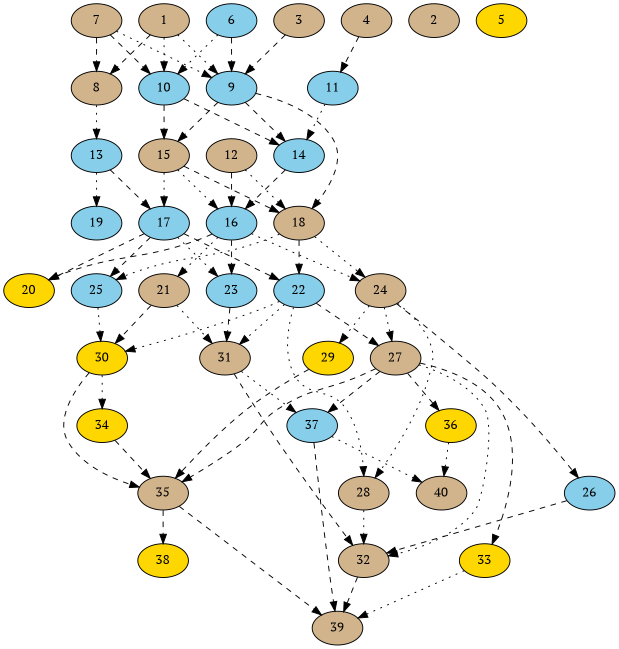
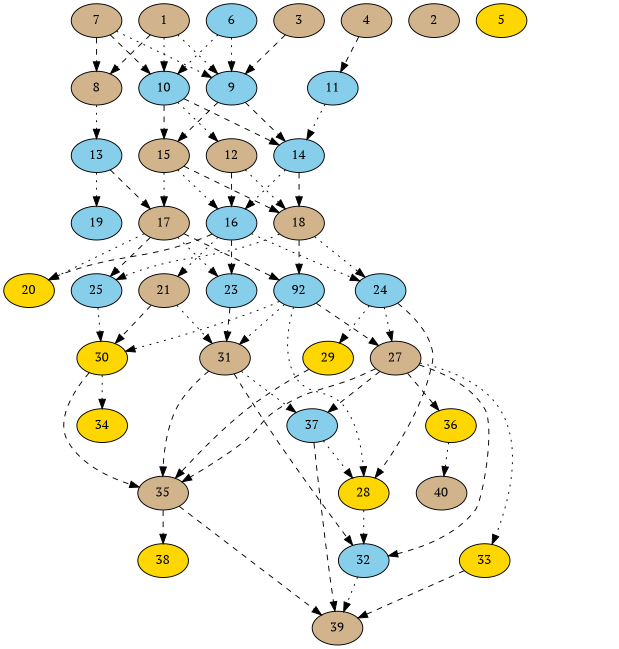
edge "6" -> "9": style dashed -> dotted
edge "10" -> "12": added
edge "9" -> "18": now "14" -> "18"
edge "14" -> "16": style dashed -> dotted
node "17": fillcolor skyblue -> tan
edge "17" -> "20": style dashed -> dotted
node "22": label "22" -> "92"
node "24": fillcolor tan -> skyblue
edge "24" -> "28": style dotted -> dashed
edge "27" -> "33": style dashed -> dotted
edge "34" -> "35": now "31" -> "35"
edge "37" -> "40": now "37" -> "28"
edge "27" -> "32": style dotted -> dashed
node "28": fillcolor tan -> gold
node "26": removed
node "32": fillcolor tan -> skyblue
edge "32" -> "39": style dashed -> dotted
edge "33" -> "39": style dotted -> dashed
